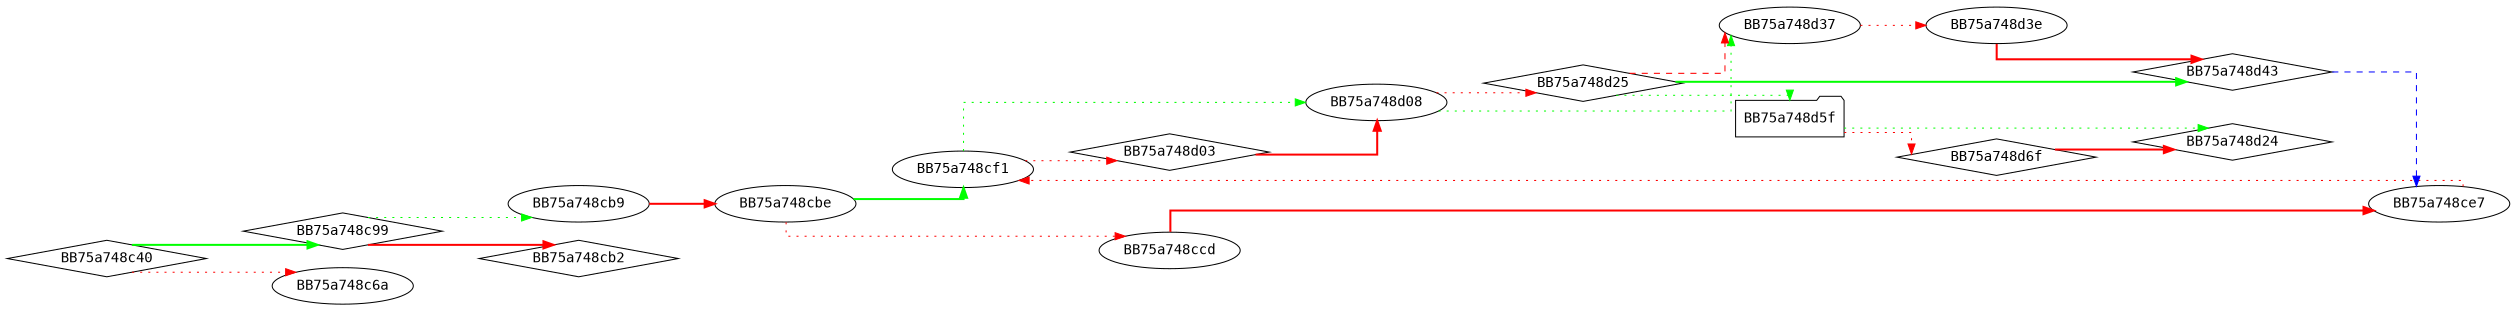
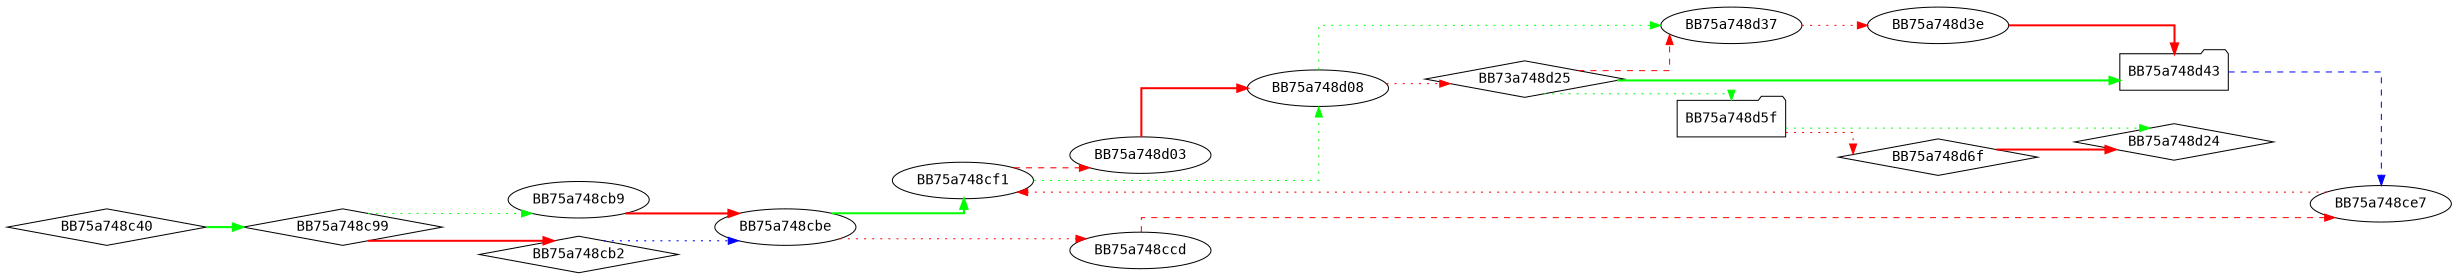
node "BB75a748d43": shape diamond -> folder
node "BB75a748d25": label "BB75a748d25" -> "BB73a748d25"
node "BB75a748d03": shape diamond -> ellipse
edge "BB75a748cf1" -> "BB75a748d03": style dotted -> dashed
edge "BB75a748ccd" -> "BB75a748ce7": style bold -> dashed
edge "BB75a748cb2" -> "BB75a748cbe": added
node "BB75a748c6a": removed
